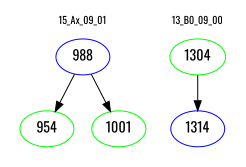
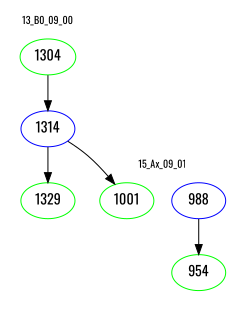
edge "988" -> "1001": now "1314" -> "1001"
node "1329": added
